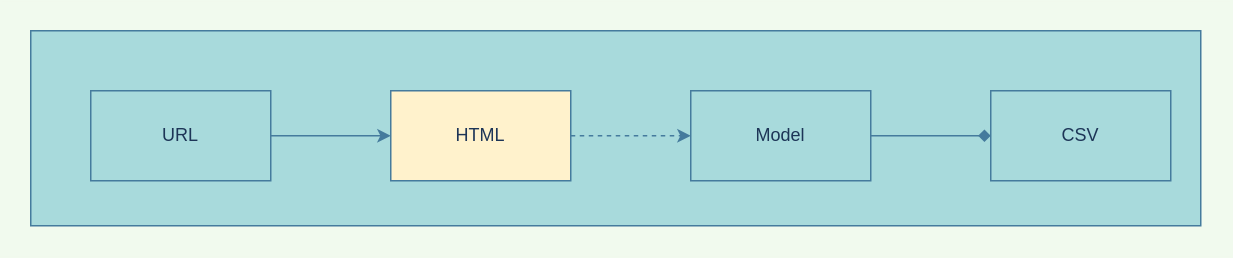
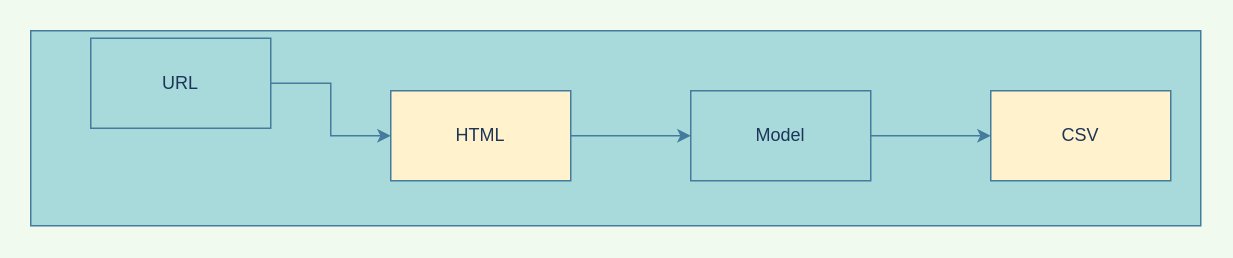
node "URL": moved (181, 136) -> (181, 83)
edge "HTML" -> "Model": style dashed -> solid
edge "Model" -> "CSV": arrowhead diamond -> classic
node "CSV": fillcolor #a8dadc -> #fff2cc
